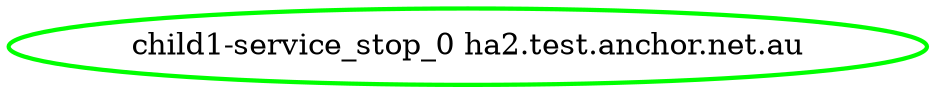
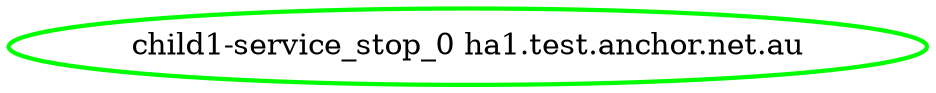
node "child1-service_stop_0 ha2.test.anchor.net.au": label "child1-service_stop_0 ha2.test.anchor.net.au" -> "child1-service_stop_0 ha1.test.anchor.net.au"
